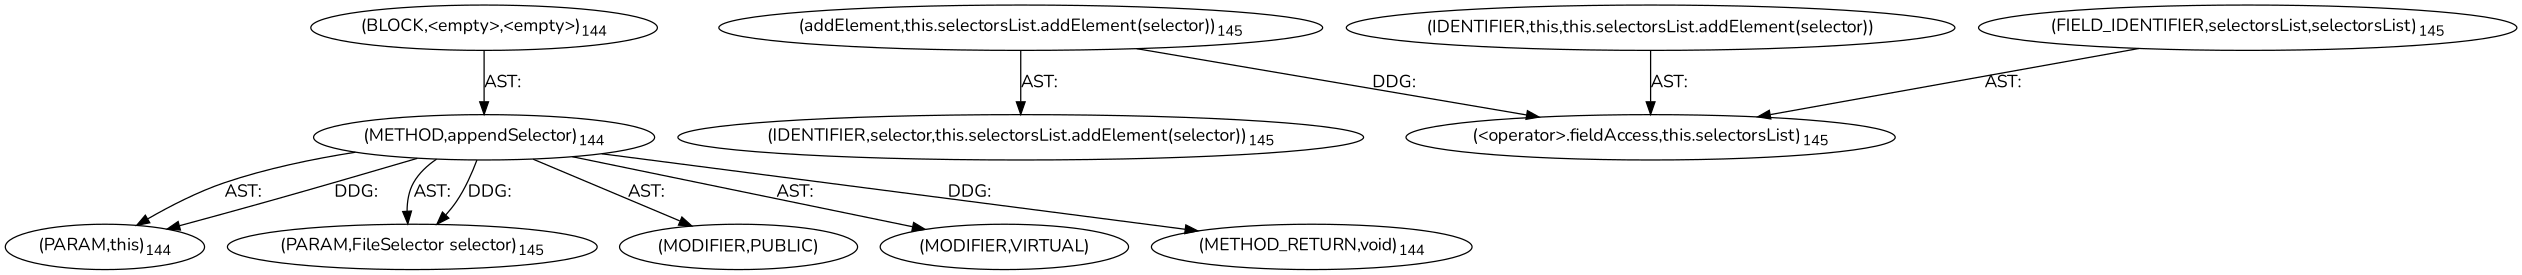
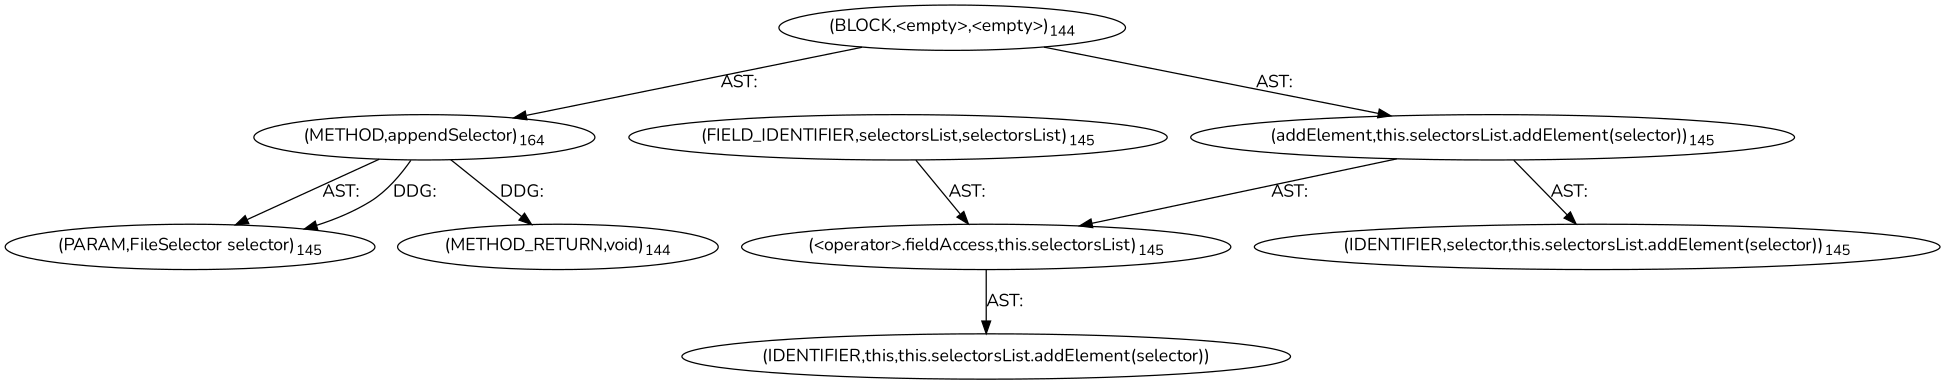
edge "(IDENTIFIER,this,this.selectorsList.addElement(selector))" -> "(<operator>.fieldAccess,this.selectorsList)": reversed
edge "(BLOCK,<empty>,<empty>)" -> "(addElement,this.selectorsList.addElement(selector))": added, label "AST:"
edge "(addElement,this.selectorsList.addElement(selector))" -> "(<operator>.fieldAccess,this.selectorsList)": label "DDG: " -> "AST: "
node "(METHOD,appendSelector)": text "144" -> "164"
node "(PARAM,this)": removed
node "(MODIFIER,PUBLIC)": removed
node "(MODIFIER,VIRTUAL)": removed
